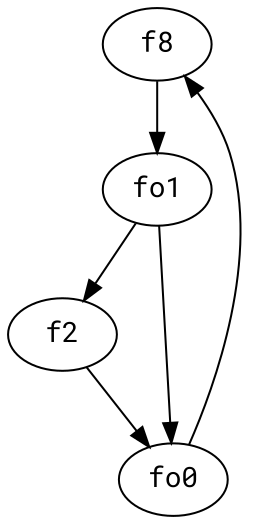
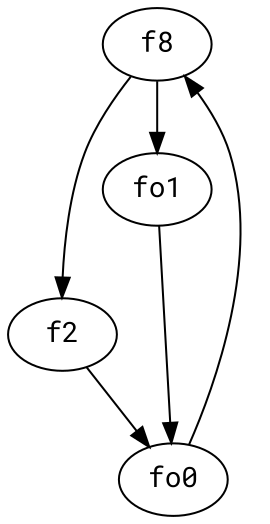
edge "fo1" -> "f2": now "f8" -> "f2"
